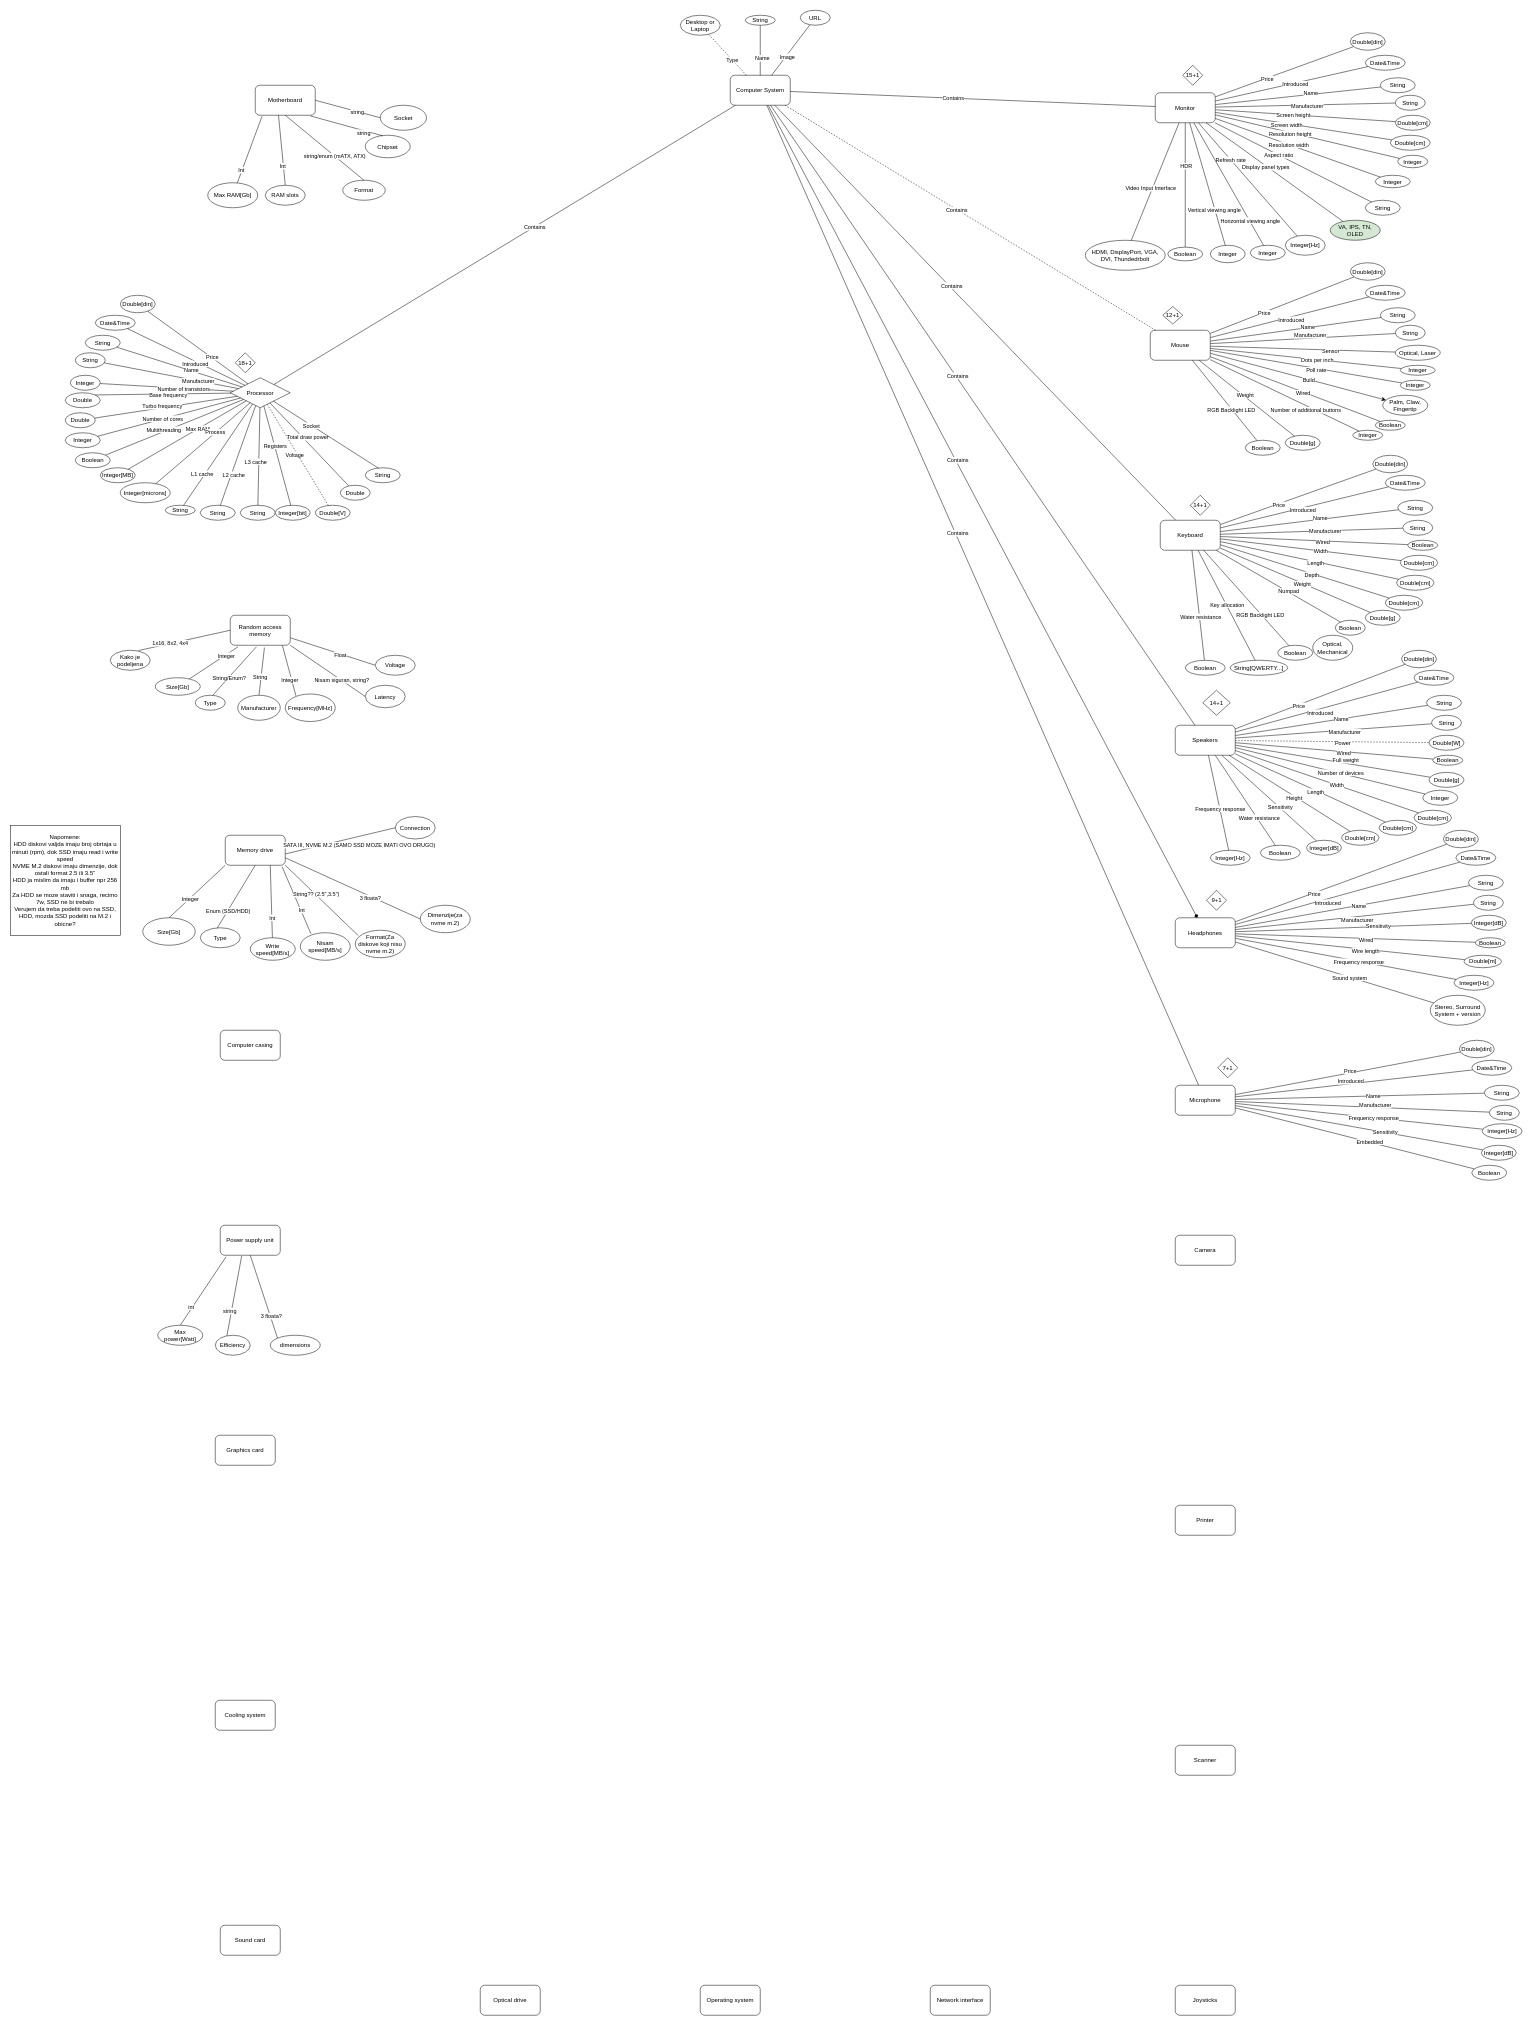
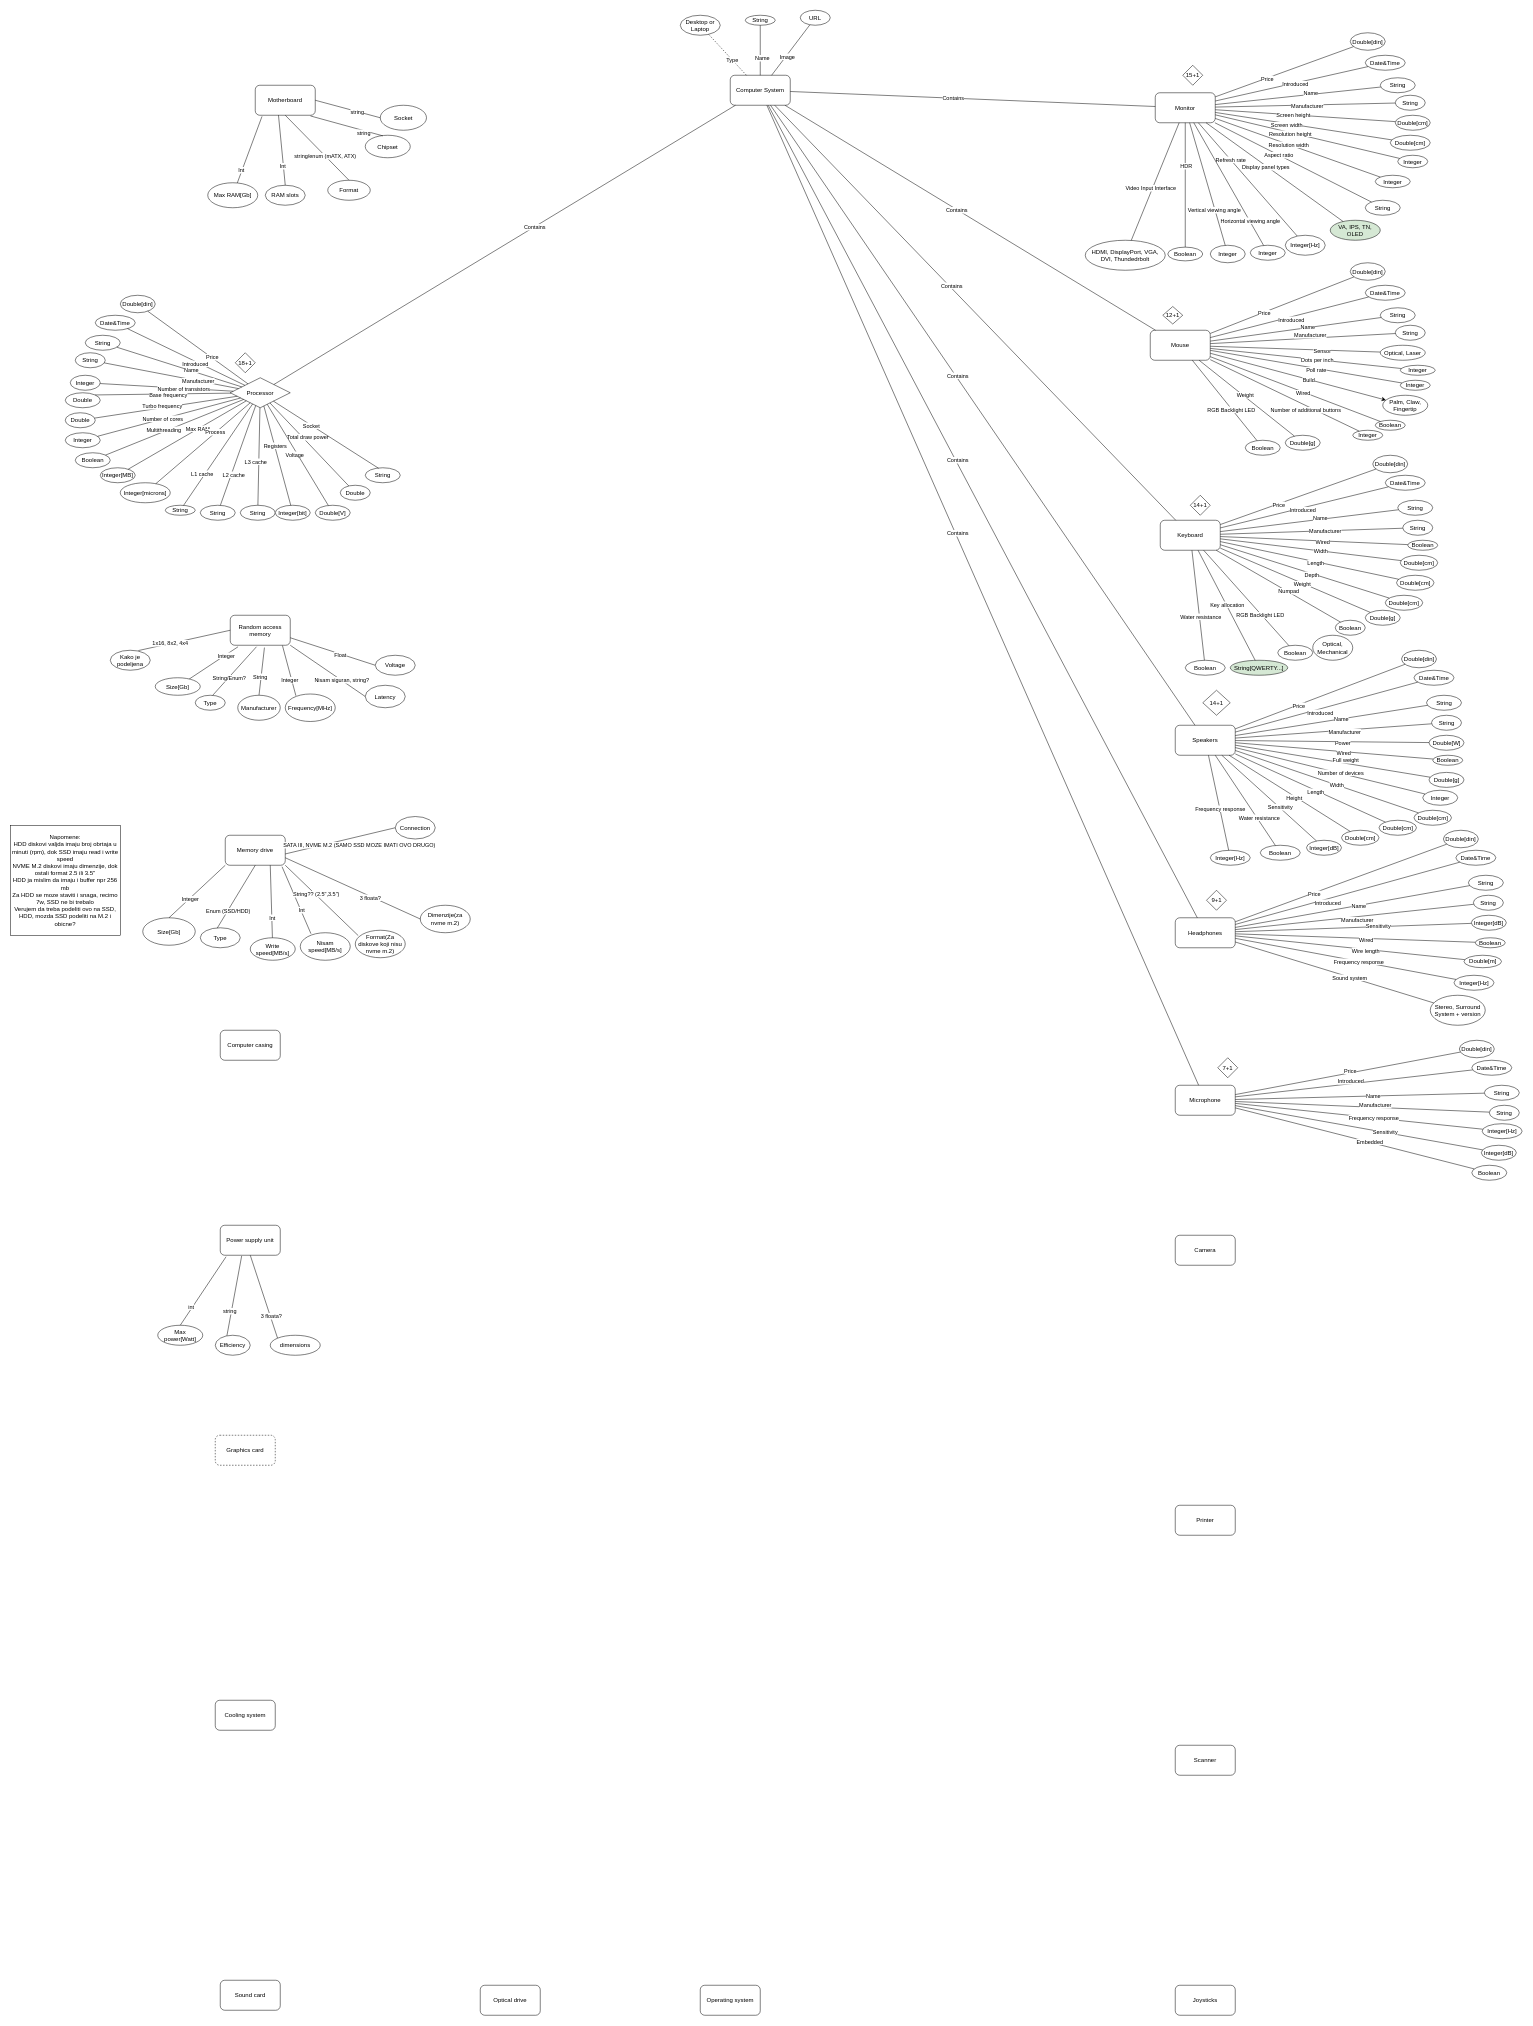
node "Format": moved (364, 190) -> (349, 190)
edge "Computer System" -- "Mouse": style dashed -> solid
node "Optical, Laser": moved (1418, 353) -> (1403, 353)
edge "Processor" -- "Double[V]": style dashed -> solid
node "String[QWERTY...]": fillcolor #ffffff -> #d5e8d4
edge "Speakers" -- "Double[W]": style dashed -> solid
edge "Computer System" -> "Headphones": arrowhead diamond -> none
node "Graphics card": style solid -> dashed
node "Sound card": moved (250, 1940) -> (250, 1995)
node "Network interface": removed
